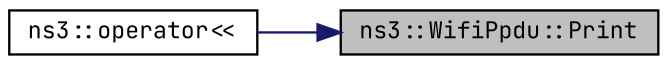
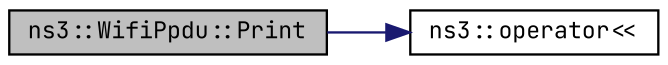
edge "ns3::operator<<" -> "ns3::WifiPpdu::Print": reversed
